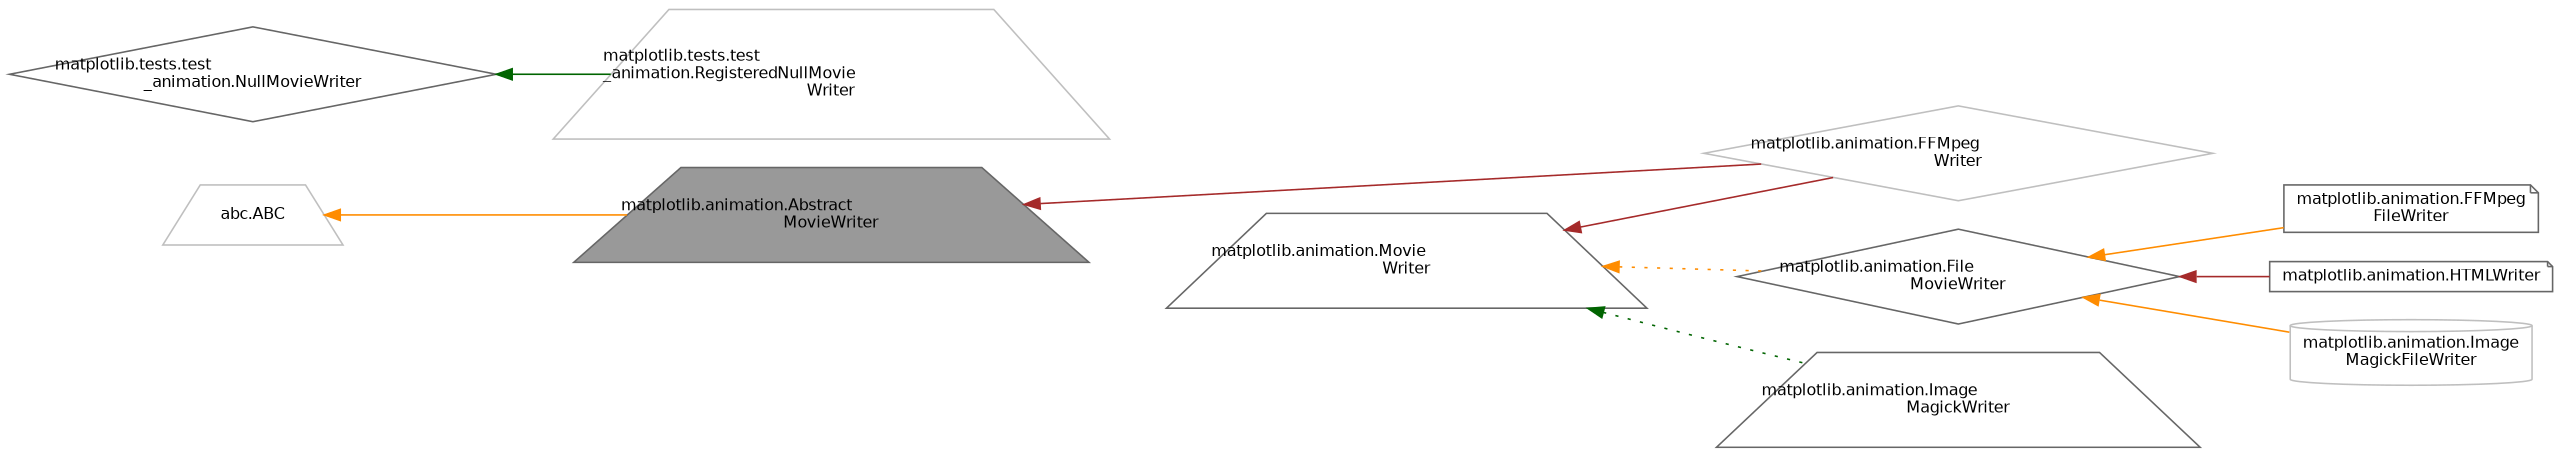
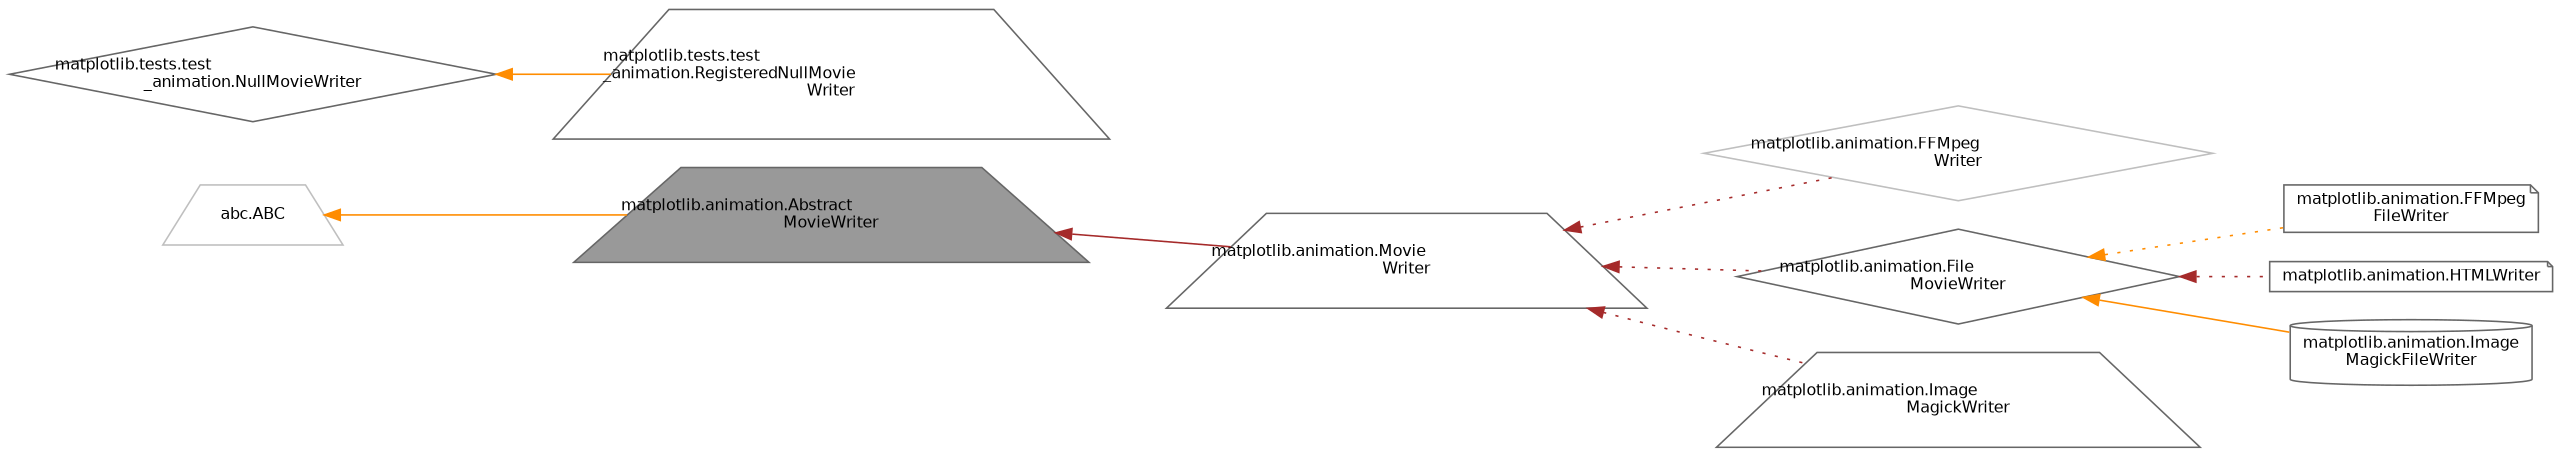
edge "matplotlib.tests.test _animation.RegisteredNullMovie Writer" -> "matplotlib.tests.test _animation.NullMovieWriter": color darkgreen -> darkorange
node "matplotlib.tests.test _animation.RegisteredNullMovie Writer": color grey75 -> gray40
edge "matplotlib.animation.FFMpeg Writer" -> "matplotlib.animation.Abstract MovieWriter": now "matplotlib.animation.Movie Writer" -> "matplotlib.animation.Abstract MovieWriter"
edge "matplotlib.animation.FFMpeg Writer" -> "matplotlib.animation.Movie Writer": style solid -> dotted
edge "matplotlib.animation.FFMpeg FileWriter" -> "matplotlib.animation.File MovieWriter": style solid -> dotted
edge "matplotlib.animation.File MovieWriter" -> "matplotlib.animation.Movie Writer": color darkorange -> brown
edge "matplotlib.animation.HTMLWriter" -> "matplotlib.animation.File MovieWriter": style solid -> dotted
edge "matplotlib.animation.Image MagickWriter" -> "matplotlib.animation.Movie Writer": color darkgreen -> brown
node "matplotlib.animation.Image MagickFileWriter": color grey75 -> gray40
